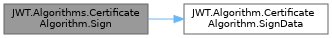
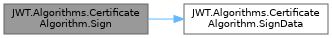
node "JWT.Algorithm.Certificate Algorithm.SignData": label "JWT.Algorithm.Certificate Algorithm.SignData" -> "JWT.Algorithms.Certificate Algorithm.SignData"
